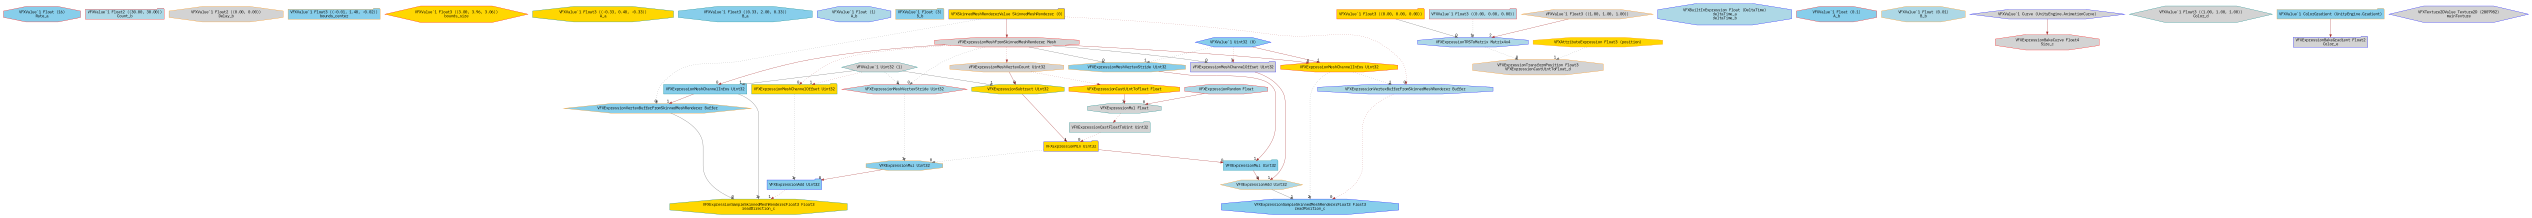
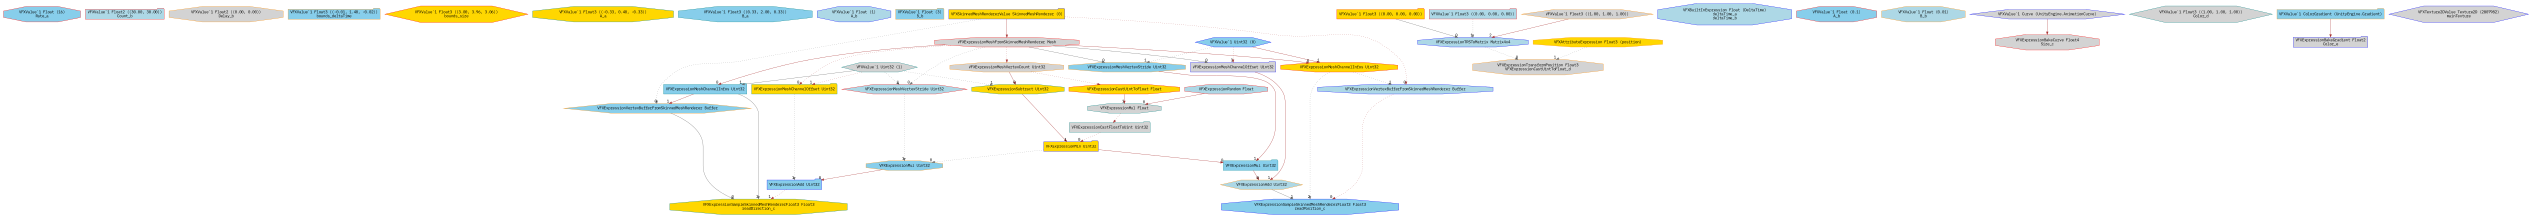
node "VFXValue`1 Float3 ((-0.01, 1.40, -0.02)) bounds_center": label "VFXValue`1 Float3 ((-0.01, 1.40, -0.02)) bounds_center" -> "VFXValue`1 Float3 ((-0.01, 1.40, -0.02)) bounds_deltaTime"
edge "VFXValue`1 Uint32 (1)" -> "VFXExpressionSubtract Uint32": style solid -> dotted
